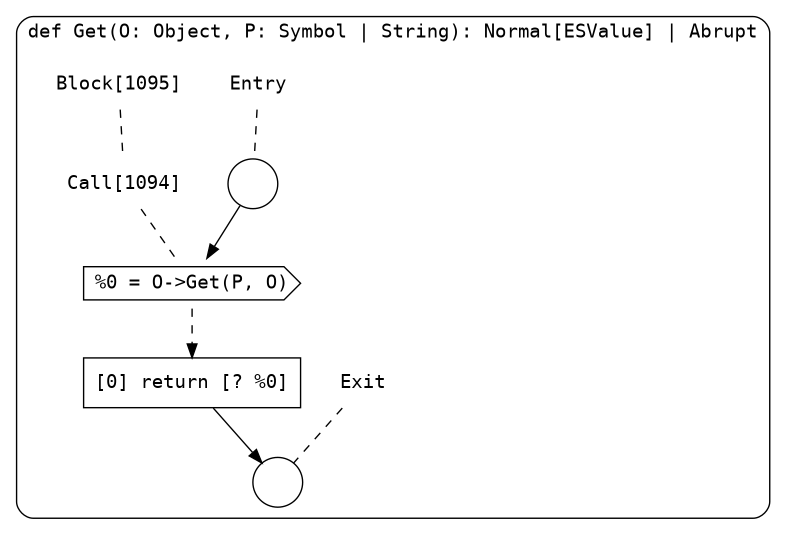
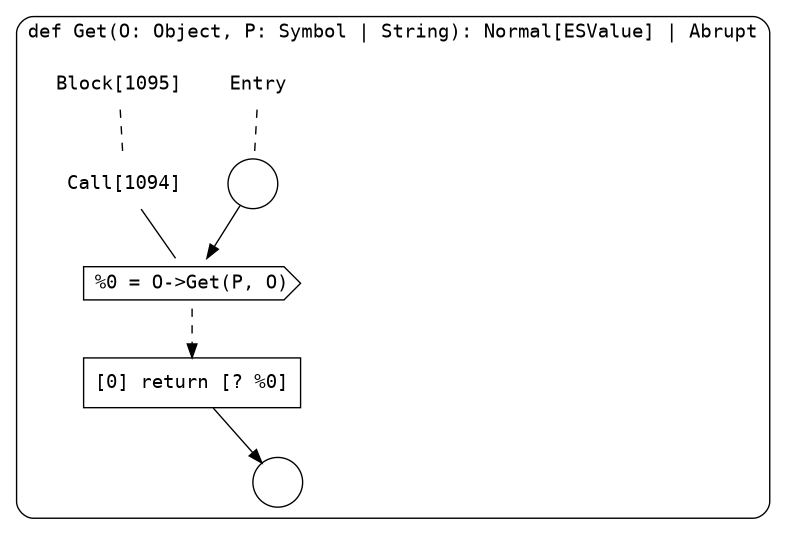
edge "Call[1094]" -- "%0 = O->Get(P, O)": style dashed -> solid
node "Exit": removed
